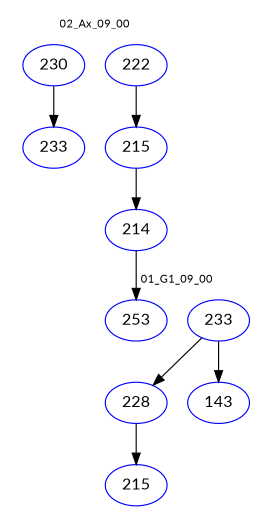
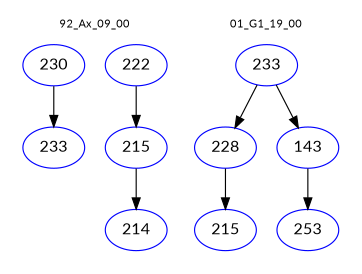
cluster "02_Ax_09_00": label "02_Ax_09_00" -> "92_Ax_09_00"
edge "214" -> "253": now "143" -> "253"
cluster "01_G1_09_00": label "01_G1_09_00" -> "01_G1_19_00"
